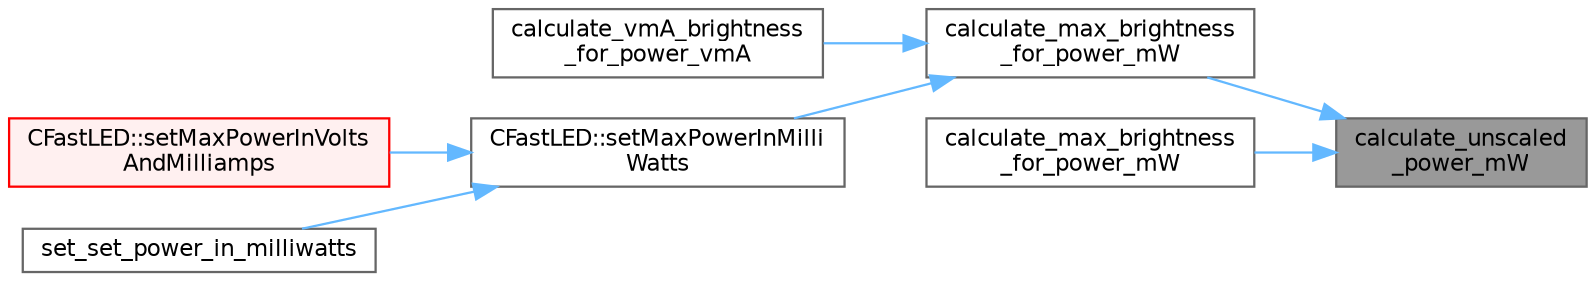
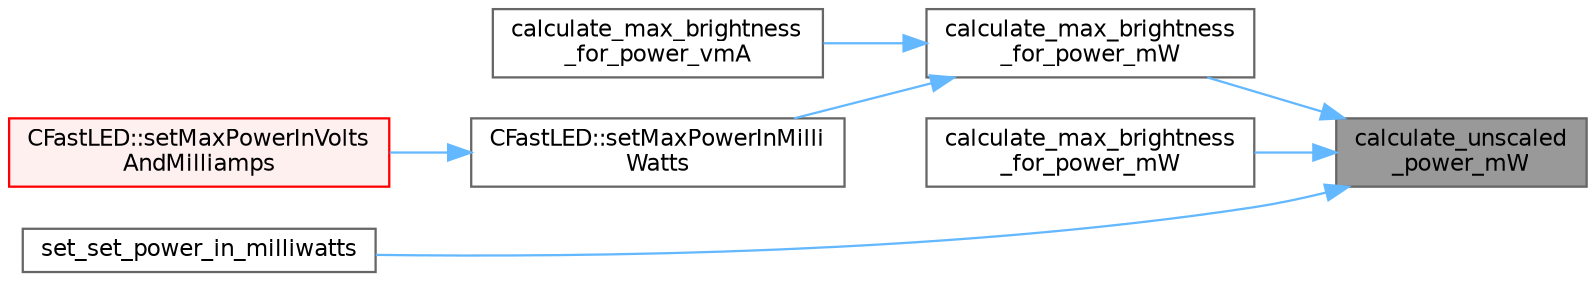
node "calculate_vmA_brightness _for_power_vmA": label "calculate_vmA_brightness _for_power_vmA" -> "calculate_max_brightness _for_power_vmA"
edge "set_set_power_in_milliwatts" -> "CFastLED::setMaxPowerInMilli Watts": now "set_set_power_in_milliwatts" -> "calculate_unscaled _power_mW"
